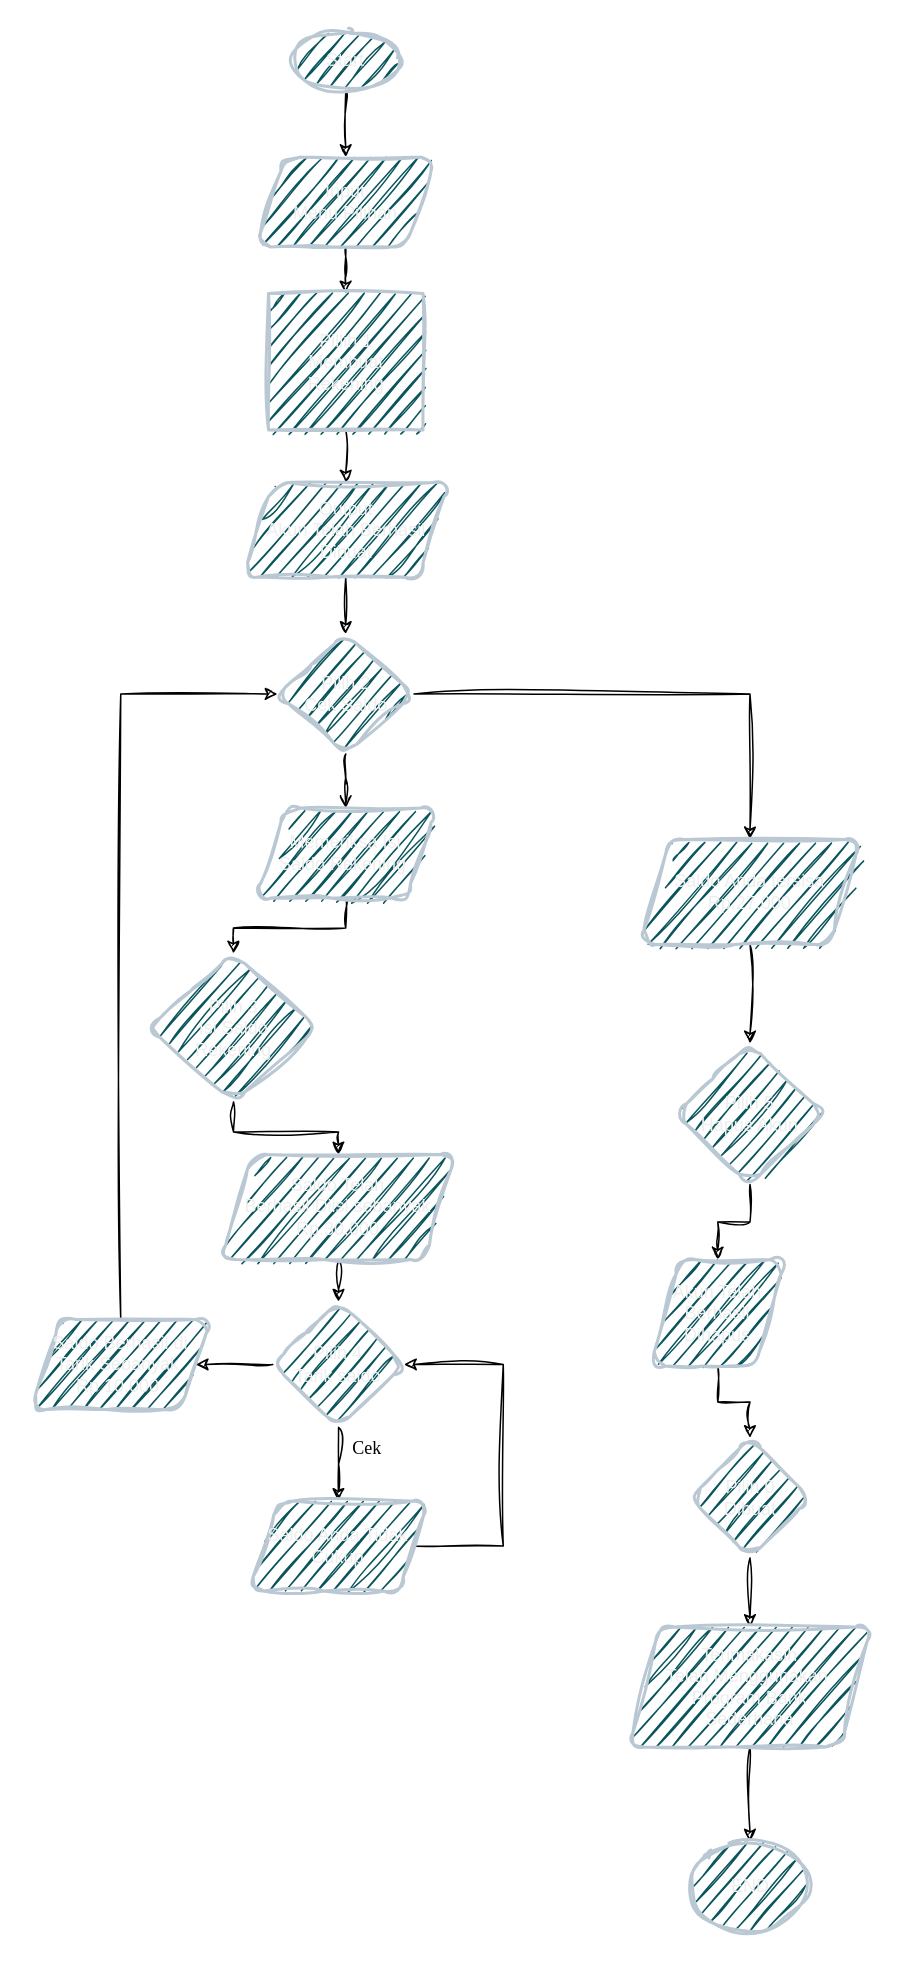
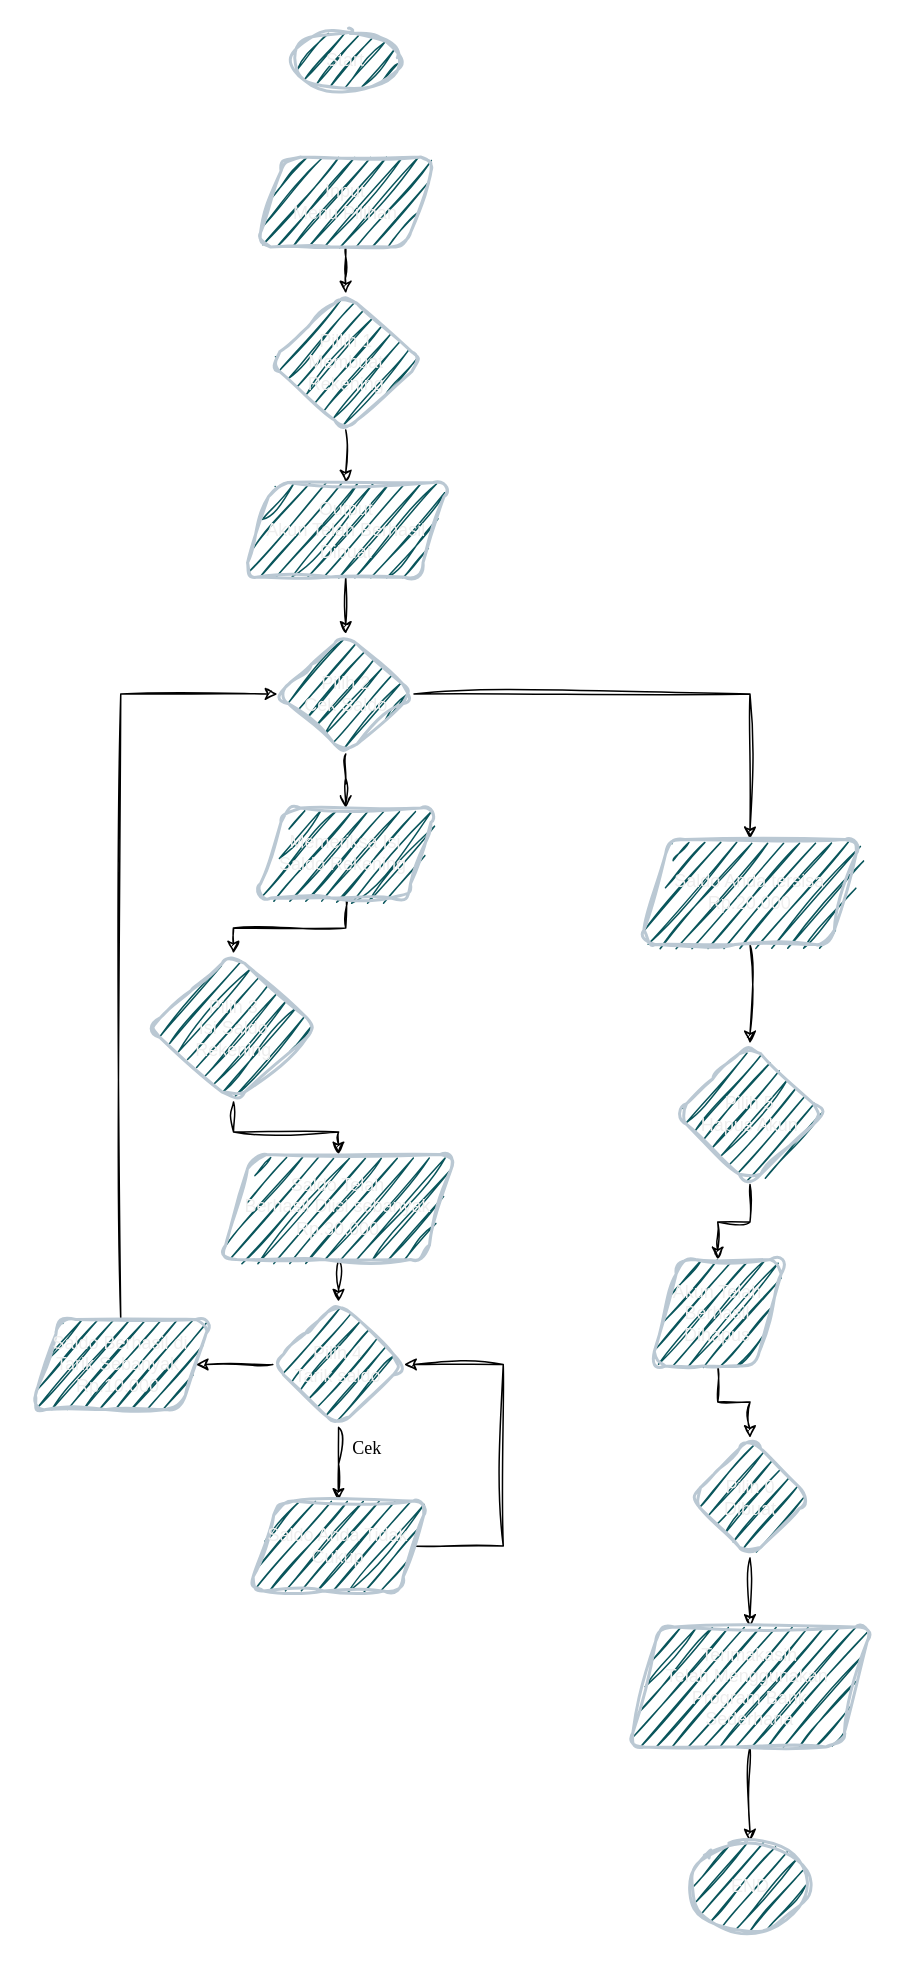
edge "Start" -> "Input Menu Pilihan": removed
node "Pillih 1 Membuat Rekening": shape rectangle -> diamond
node "Saldo Anda tersisa Rp.27.000": label "Saldo Anda tersisa Rp.27.000" -> "Saldo Anda tersisa Rp.20.000"
